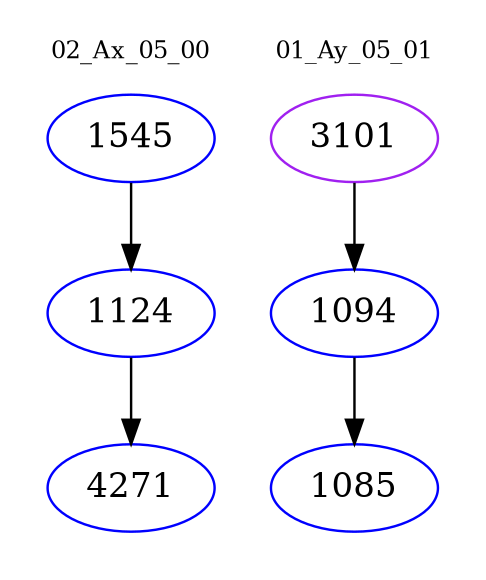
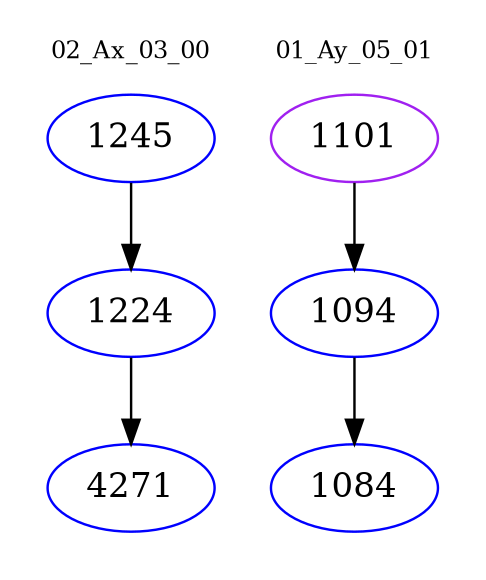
cluster "02_Ax_05_00": label "02_Ax_05_00" -> "02_Ax_03_00"
node "1545": label "1545" -> "1245"
node "3101": label "3101" -> "1101"
node "1124": label "1124" -> "1224"
node "1085": label "1085" -> "1084"
